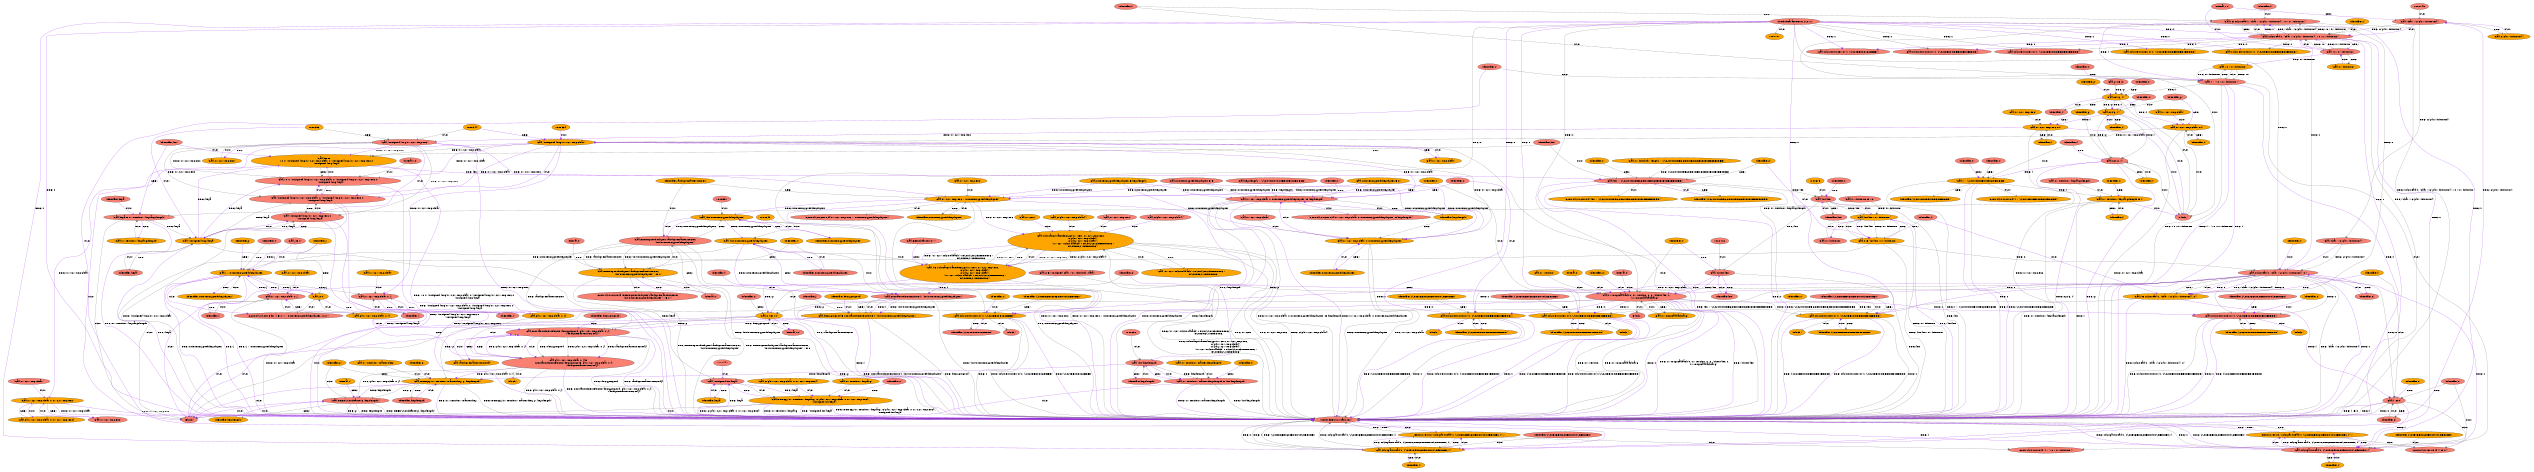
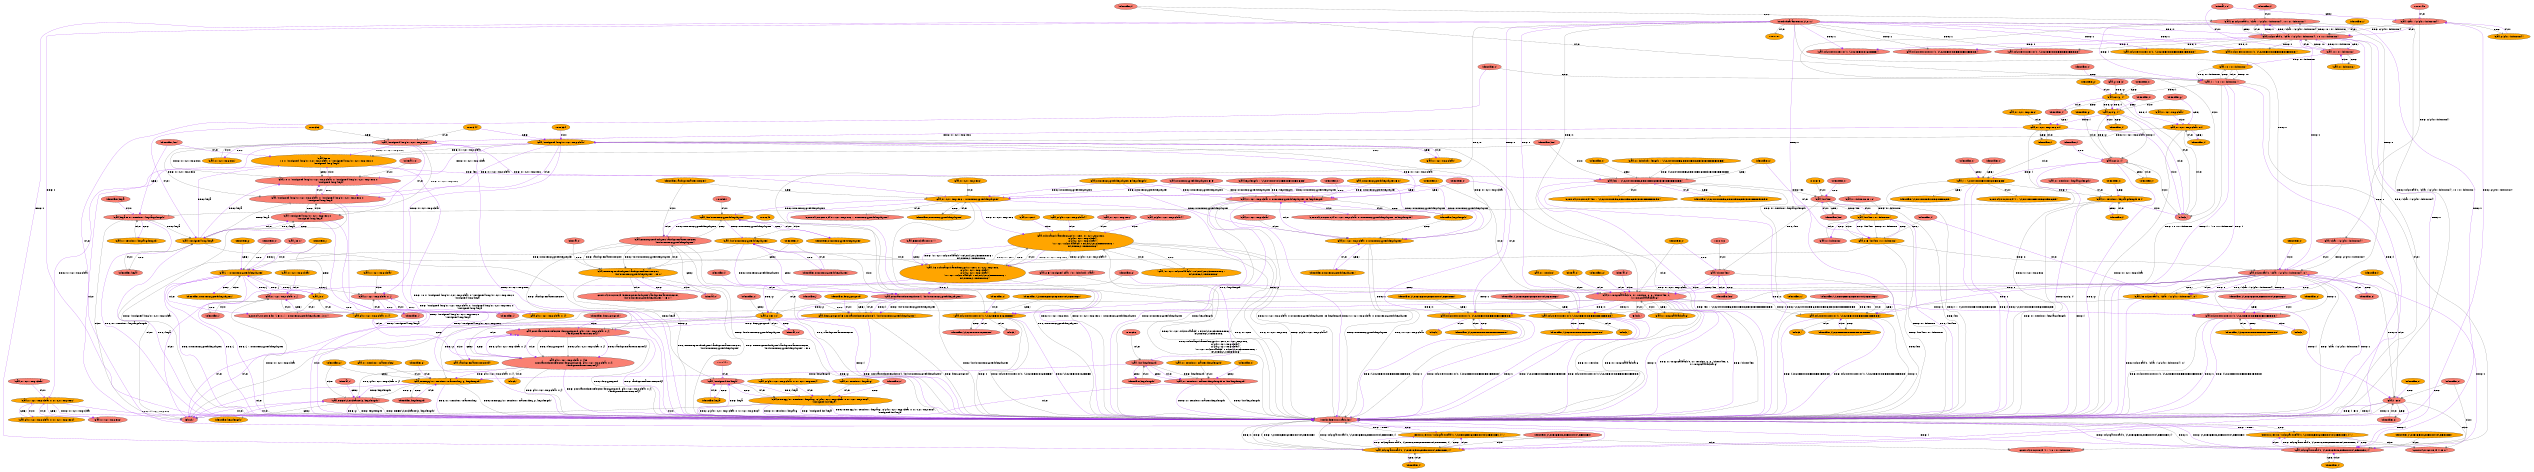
node "(Literal,1)": fillcolor orange -> salmon
